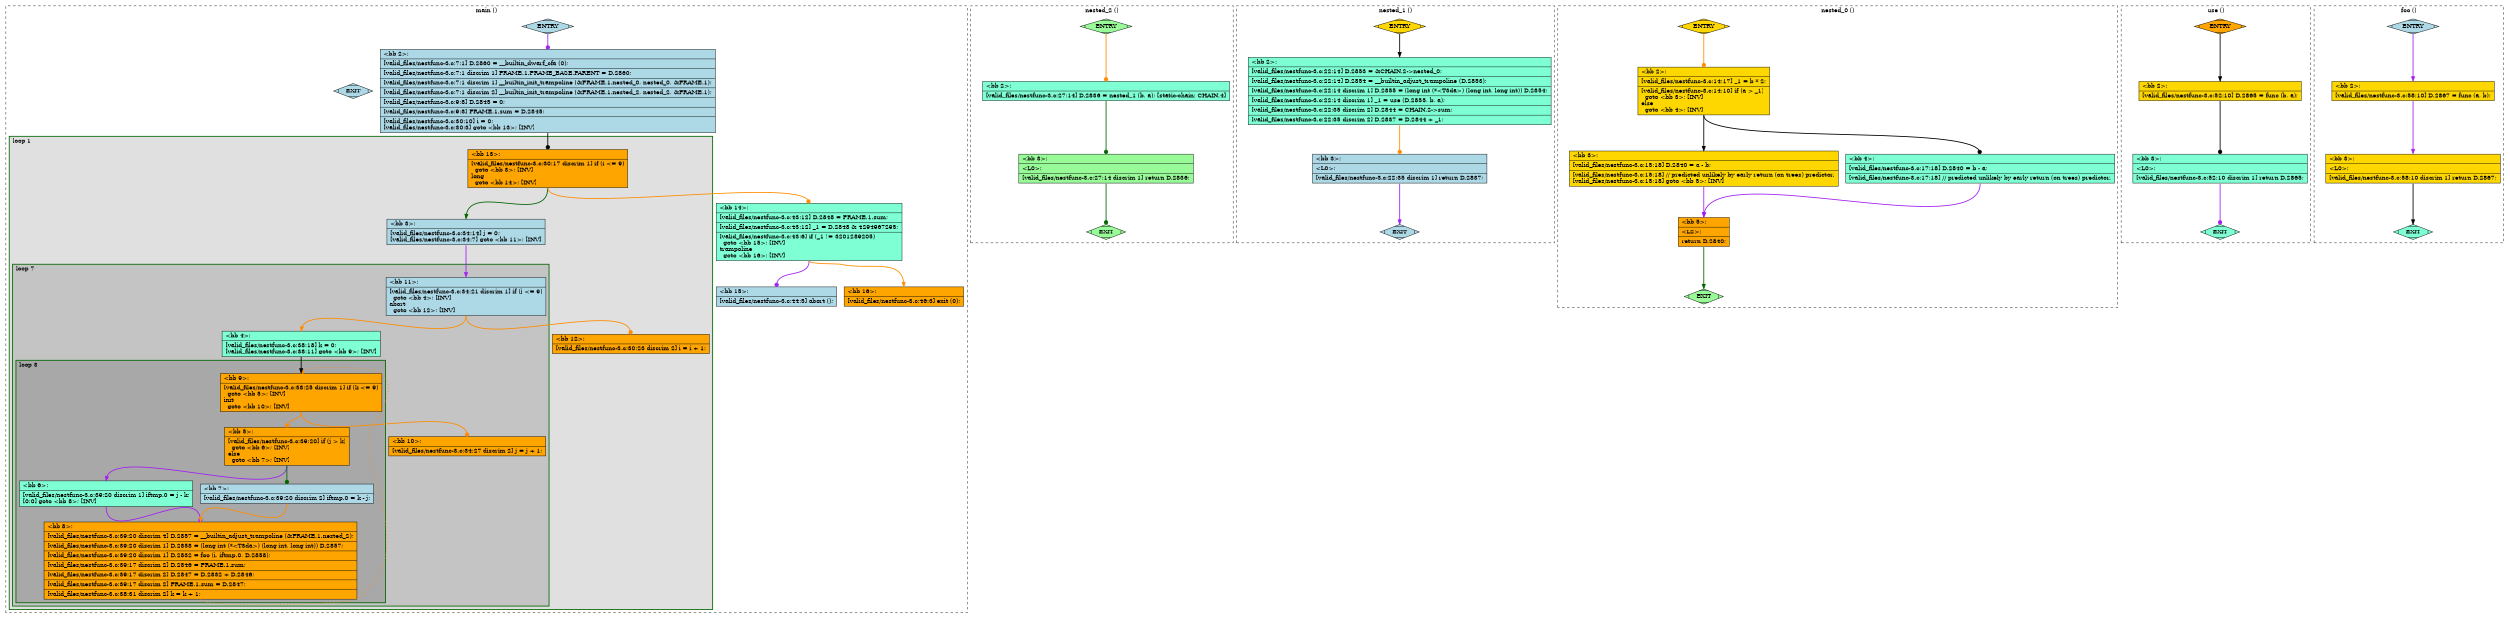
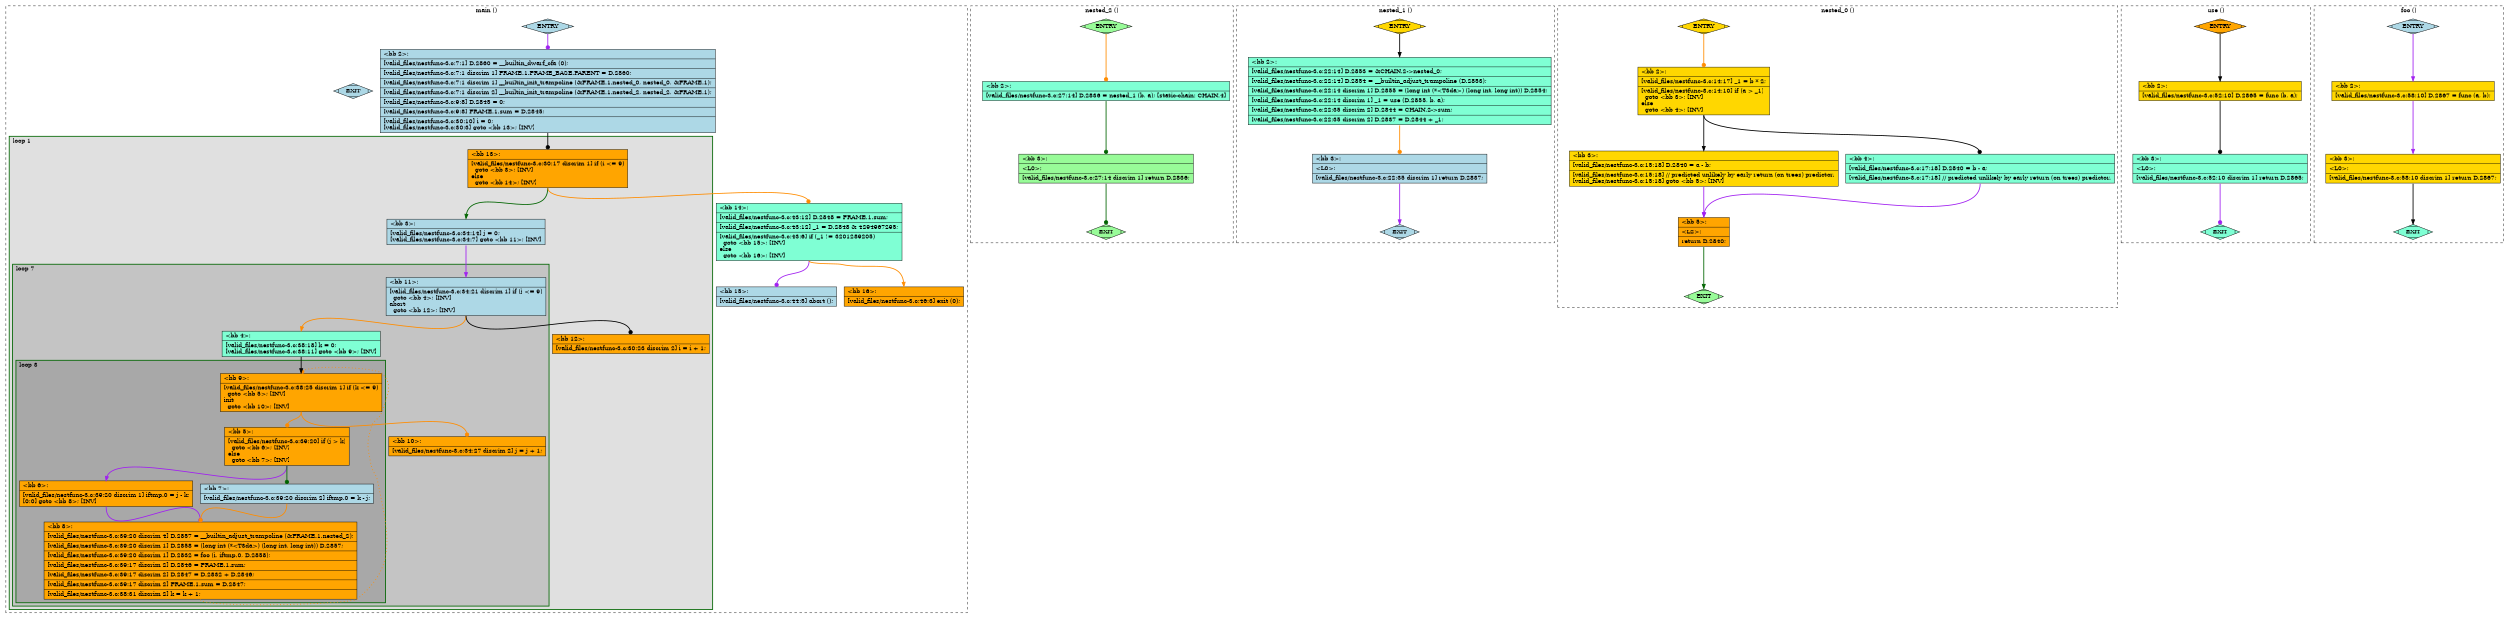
node "<bb 13>:": text "long" -> "else"
node "<bb 14>:": text "trampoline" -> "else"
edge "<bb 11>:" -> "<bb 12>:": color darkorange -> black
node "<bb 6>:": fillcolor aquamarine -> orange
edge "<bb 7>:" -> "<bb 8>:": arrowhead normal -> dot
